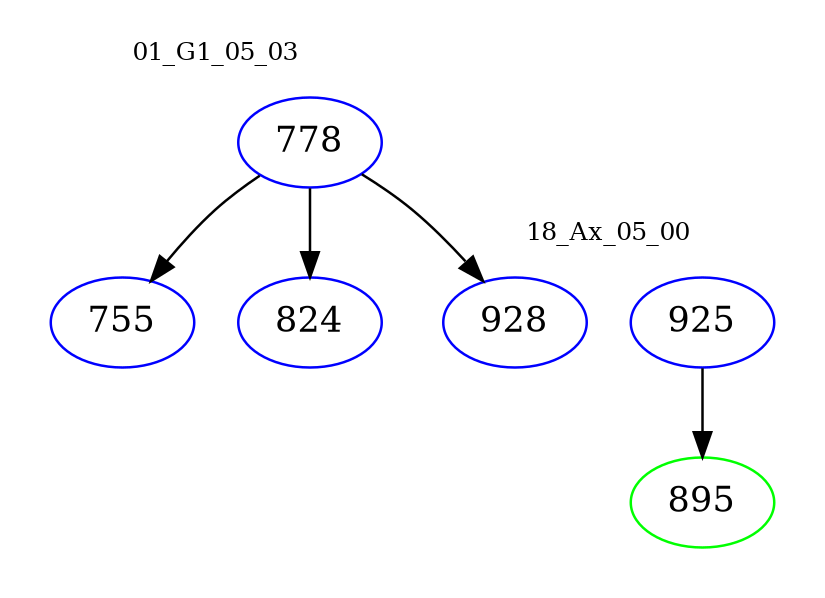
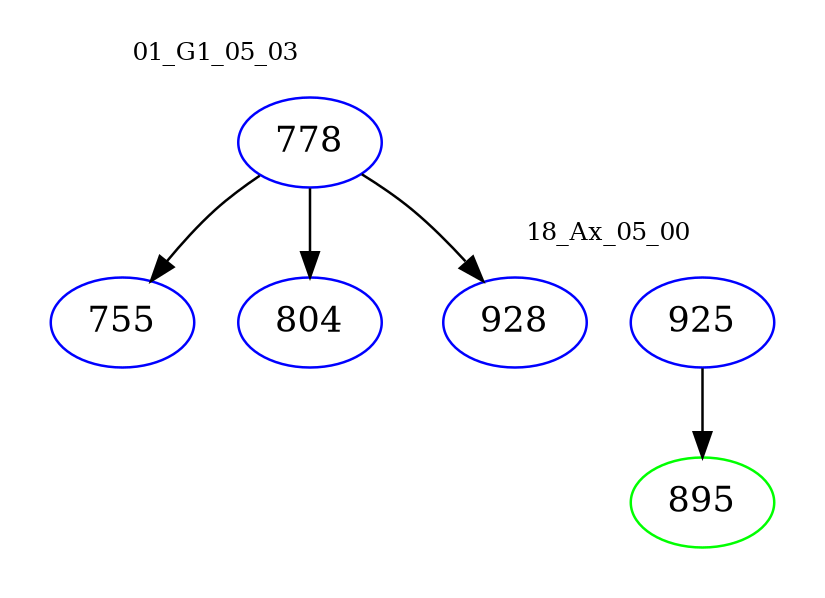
node "824": label "824" -> "804"
